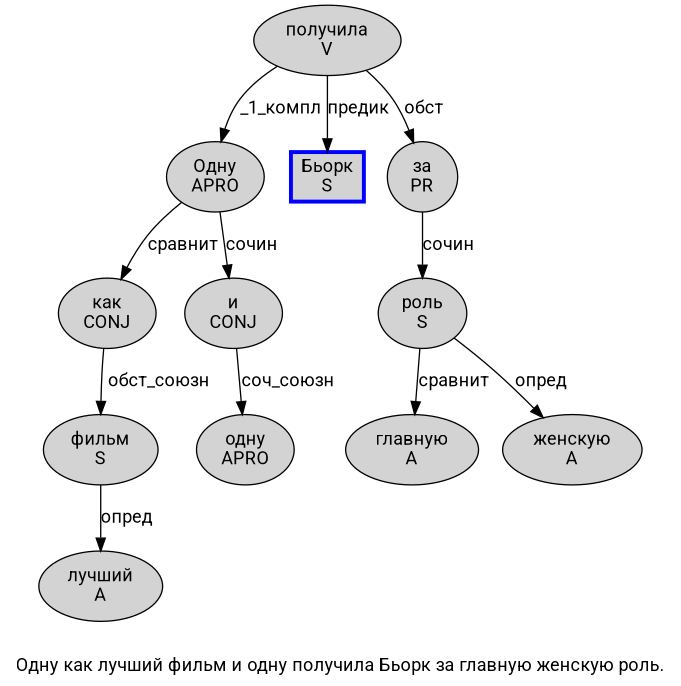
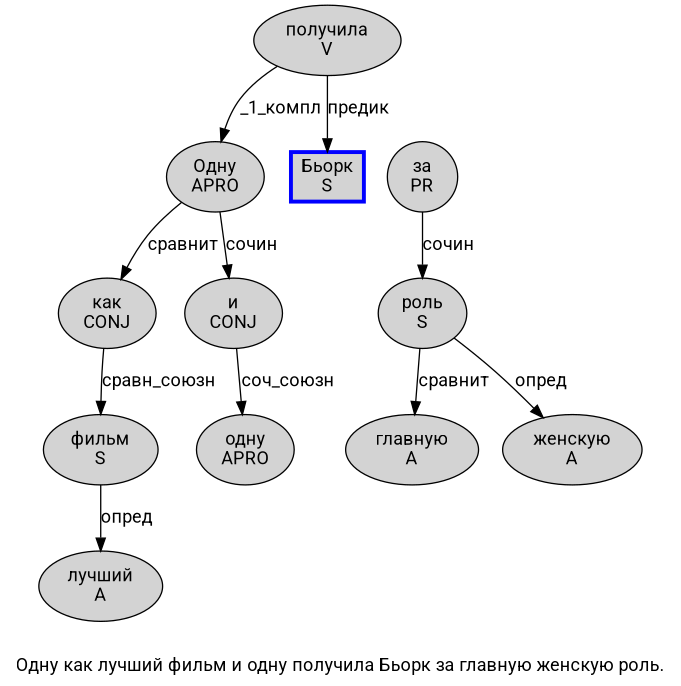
edge "получила V" -> "за PR": removed, label "обст"
edge "как CONJ" -> "фильм S": label "обст_союзн" -> "сравн_союзн"
